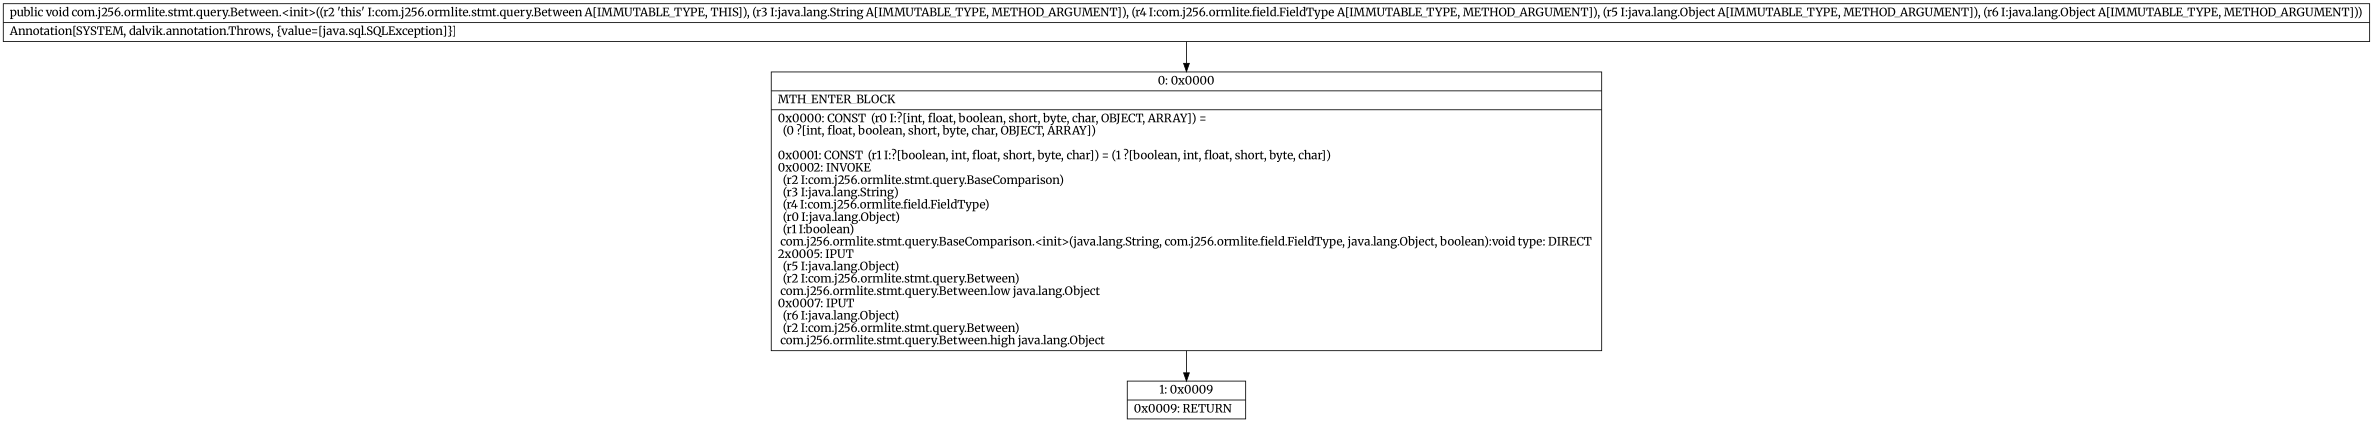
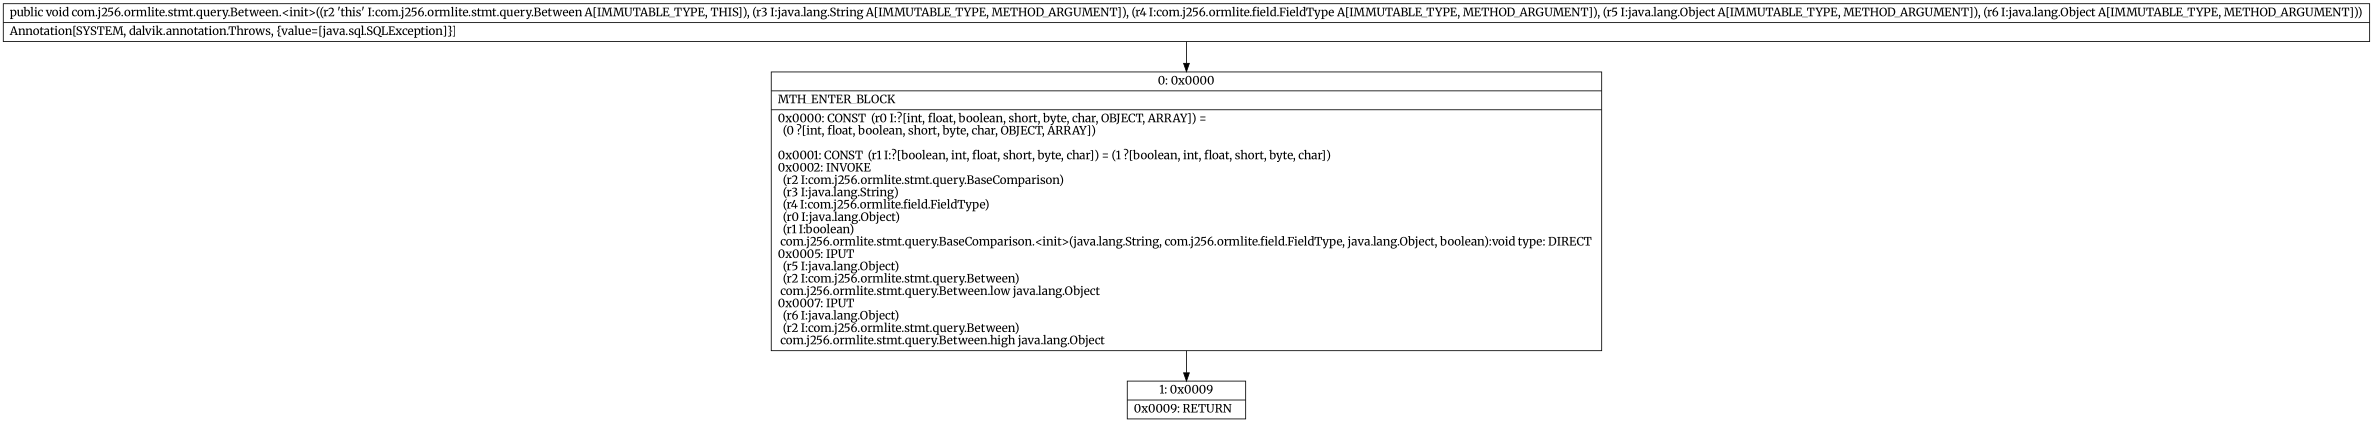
node "0: 0x0000": text "2x0005: IPUT" -> "0x0005: IPUT"
